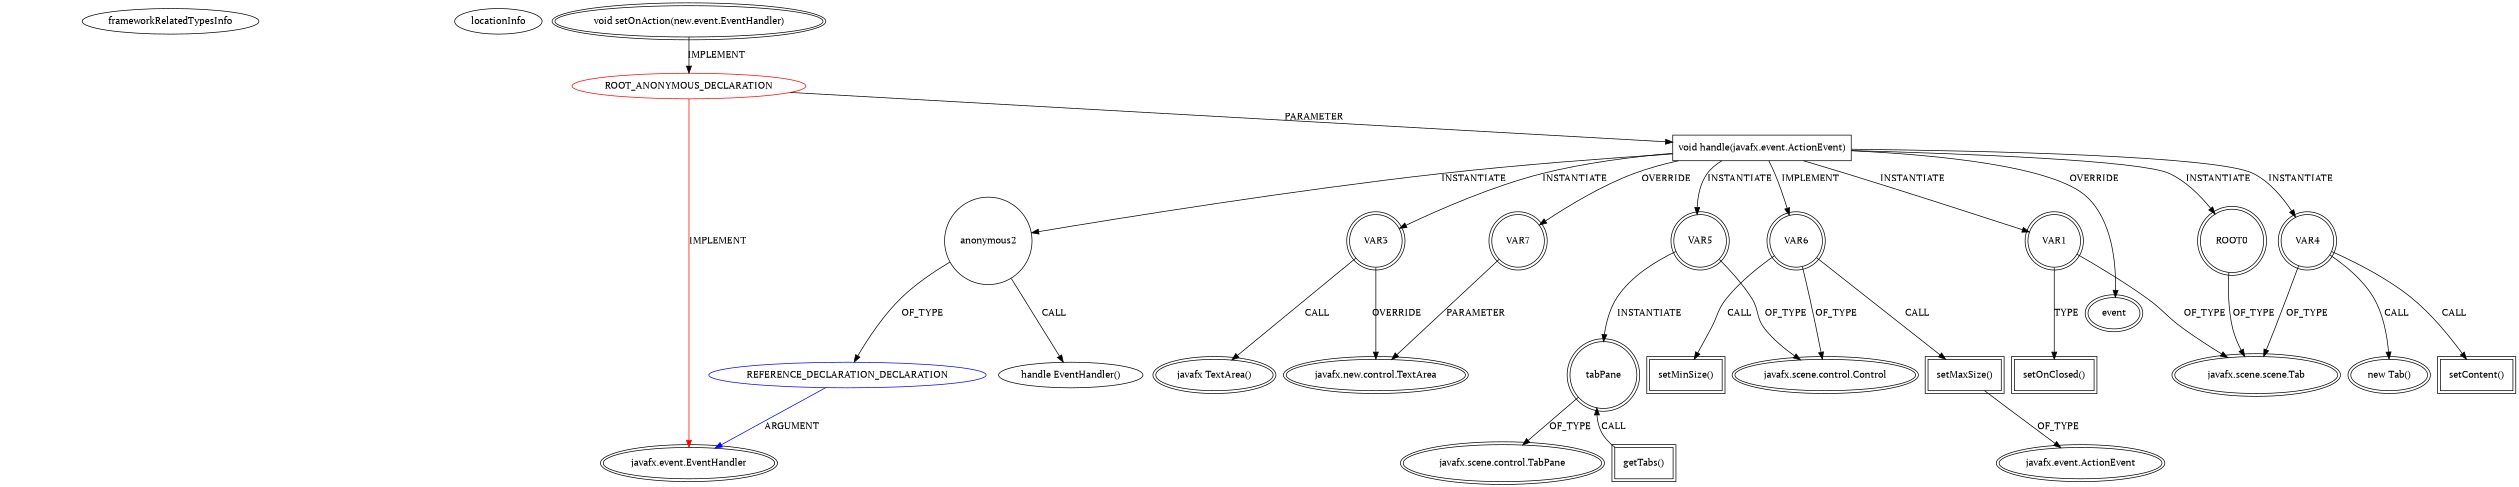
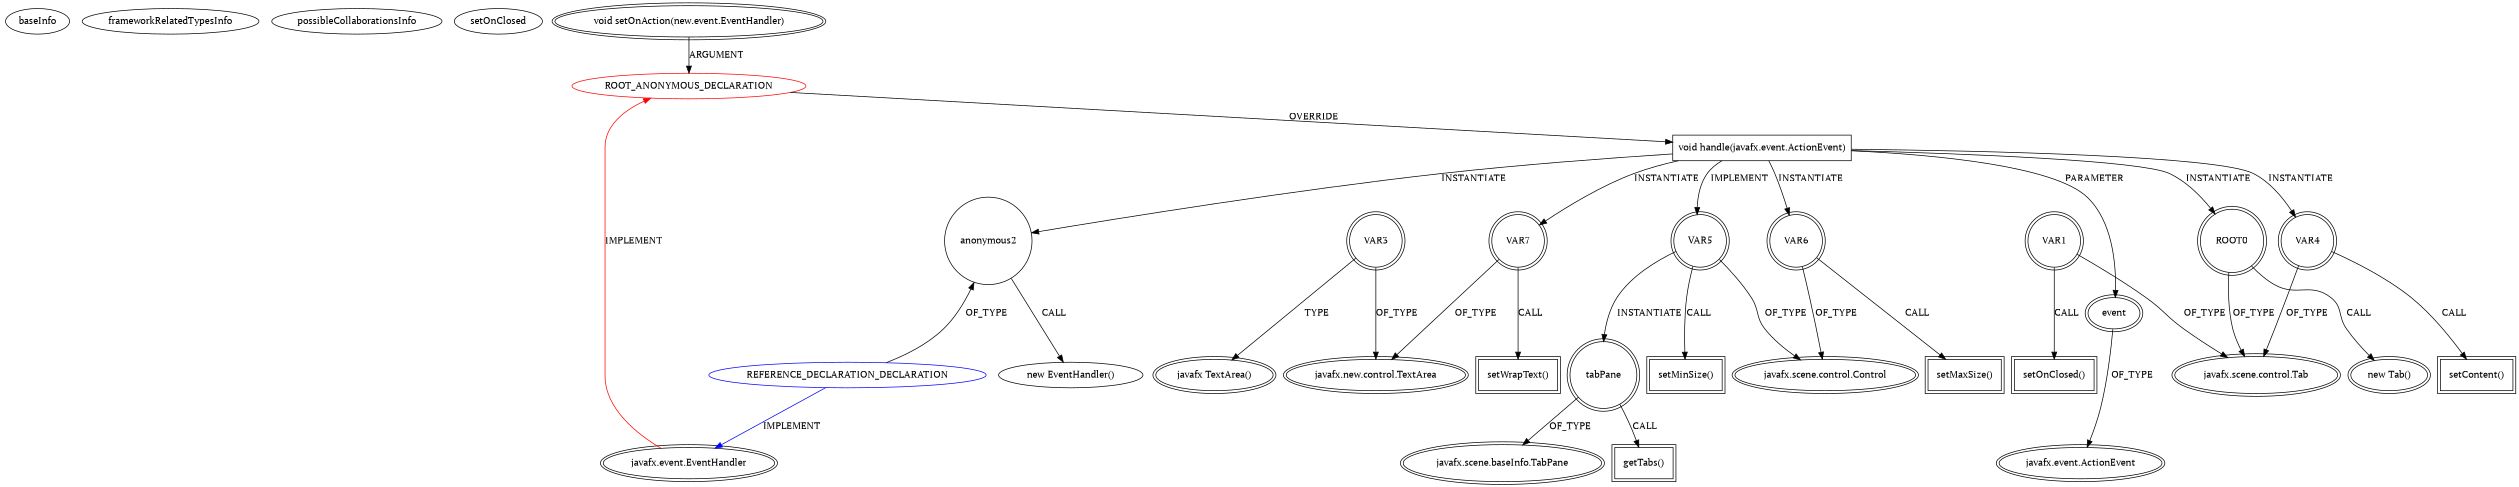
node "baseInfo": added
node "possibleCollaborationsInfo": added
node "locationInfo": label "locationInfo" -> "setOnClosed"
edge "void setOnAction(new.event.EventHandler)" -> "ROOT_ANONYMOUS_DECLARATION": label "IMPLEMENT" -> "ARGUMENT"
edge "ROOT_ANONYMOUS_DECLARATION" -> "void handle(javafx.event.ActionEvent)": label "PARAMETER" -> "OVERRIDE"
edge "void handle(javafx.event.ActionEvent)" -> "VAR3": removed, label "INSTANTIATE"
edge "void handle(javafx.event.ActionEvent)" -> "VAR7": label "OVERRIDE" -> "INSTANTIATE"
edge "void handle(javafx.event.ActionEvent)" -> "VAR5": label "INSTANTIATE" -> "IMPLEMENT"
edge "void handle(javafx.event.ActionEvent)" -> "VAR6": label "IMPLEMENT" -> "INSTANTIATE"
edge "void handle(javafx.event.ActionEvent)" -> "event": label "OVERRIDE" -> "PARAMETER"
edge "void handle(javafx.event.ActionEvent)" -> "VAR1": removed, label "INSTANTIATE"
edge "ROOT_ANONYMOUS_DECLARATION" -> "javafx.event.EventHandler": reversed
edge "VAR4" -> "new Tab()": now "ROOT0" -> "new Tab()"
edge "VAR6" -> "setMinSize()": now "VAR5" -> "setMinSize()"
edge "anonymous2" -> "REFERENCE_DECLARATION_DECLARATION": reversed
edge "VAR3" -> "javafx TextArea()": label "CALL" -> "TYPE"
edge "VAR3" -> "javafx.new.control.TextArea": label "OVERRIDE" -> "OF_TYPE"
edge "VAR7" -> "javafx.new.control.TextArea": label "PARAMETER" -> "OF_TYPE"
edge "VAR1" -> "setOnClosed()": label "TYPE" -> "CALL"
node "handle EventHandler()": label "handle EventHandler()" -> "new EventHandler()"
node "setWrapText()": added
node "javafx.scene.scene.Tab": label "javafx.scene.scene.Tab" -> "javafx.scene.control.Tab"
edge "setMaxSize()" -> "javafx.event.ActionEvent": now "event" -> "javafx.event.ActionEvent"
edge "REFERENCE_DECLARATION_DECLARATION" -> "javafx.event.EventHandler": label "ARGUMENT" -> "IMPLEMENT"
edge "getTabs()" -> "tabPane": reversed
node "javafx.scene.control.TabPane": label "javafx.scene.control.TabPane" -> "javafx.scene.baseInfo.TabPane"
